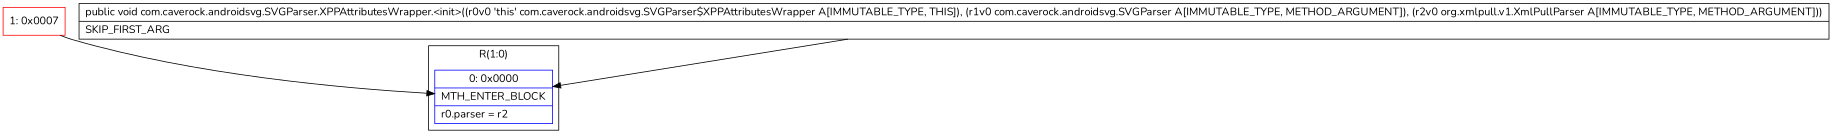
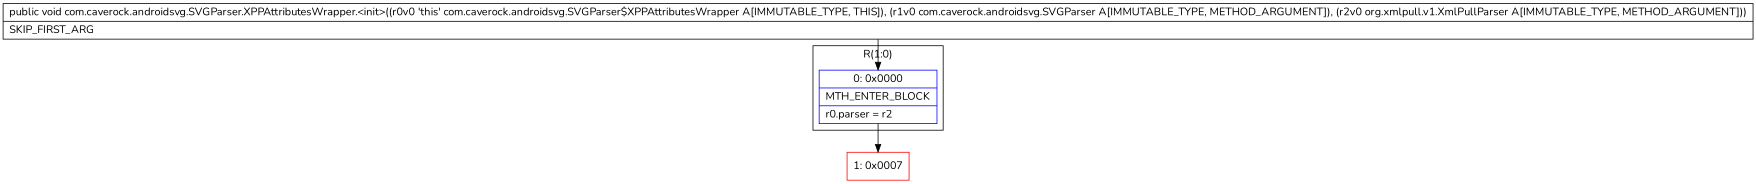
edge "1: 0x0007" -> "0: 0x0000": reversed
